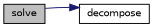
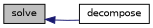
edge "solve" -> "decompose": reversed
